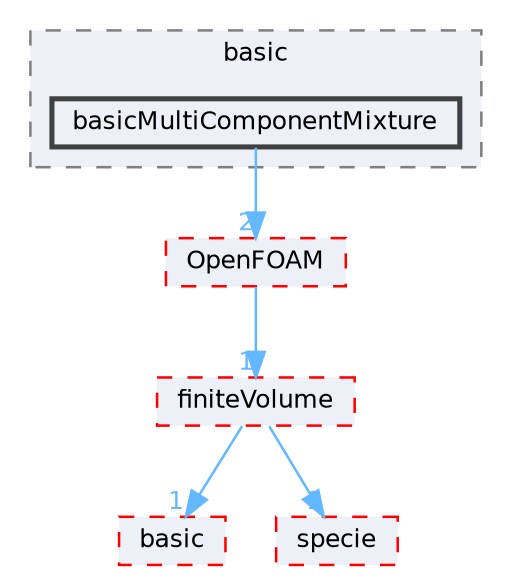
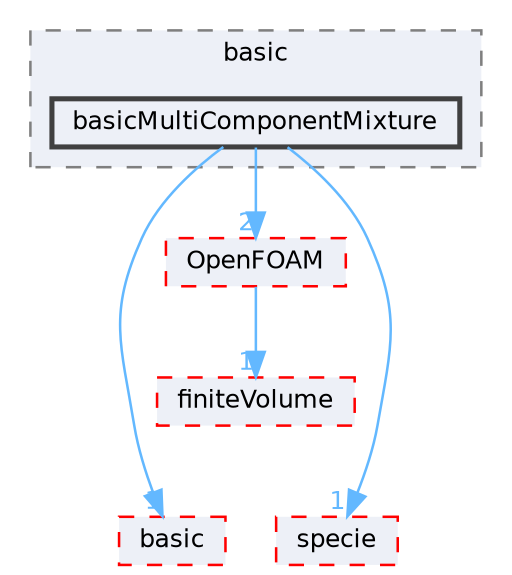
edge "finiteVolume" -> "basic": now "basicMultiComponentMixture" -> "basic"
edge "finiteVolume" -> "specie": now "basicMultiComponentMixture" -> "specie"
